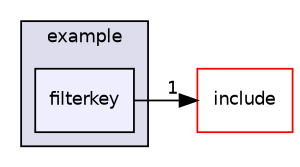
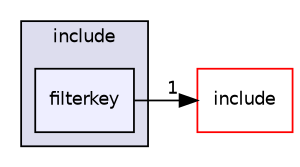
cluster "example": label "example" -> "include"
